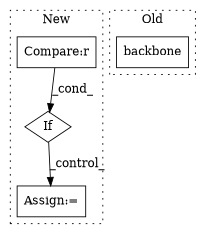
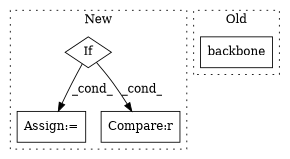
edge "Compare:r" -> "If": reversed
edge "If" -> "Assign:=": label "_control_" -> "_cond_"
